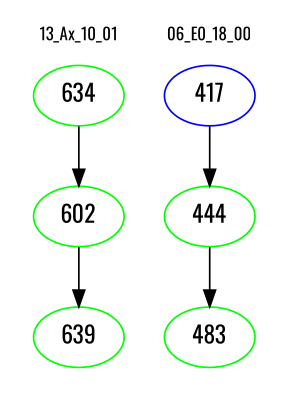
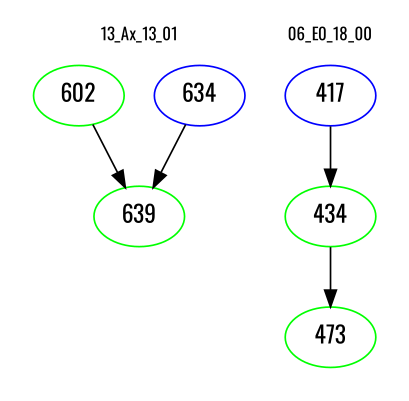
cluster "13_Ax_10_01": label "13_Ax_10_01" -> "13_Ax_13_01"
node "634": color green -> blue
edge "634" -> "602": now "634" -> "639"
node "444": label "444" -> "434"
node "483": label "483" -> "473"
